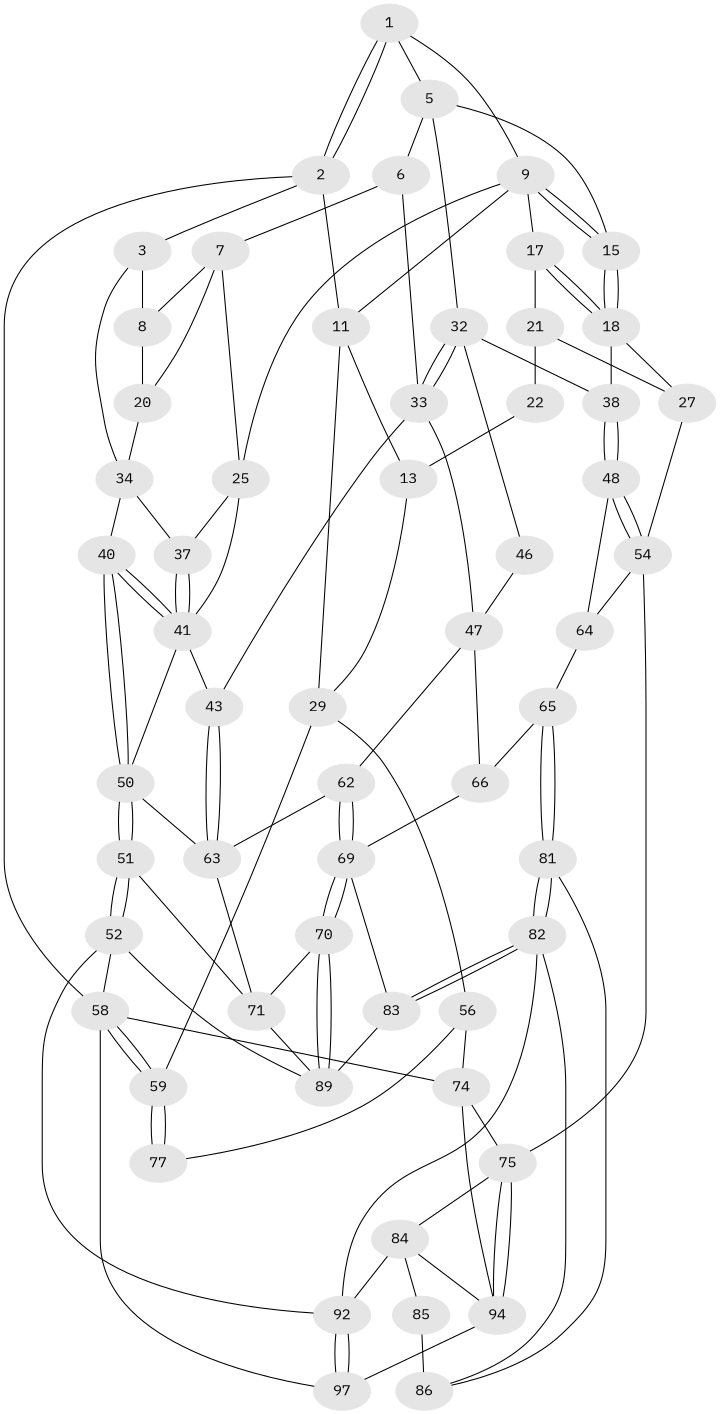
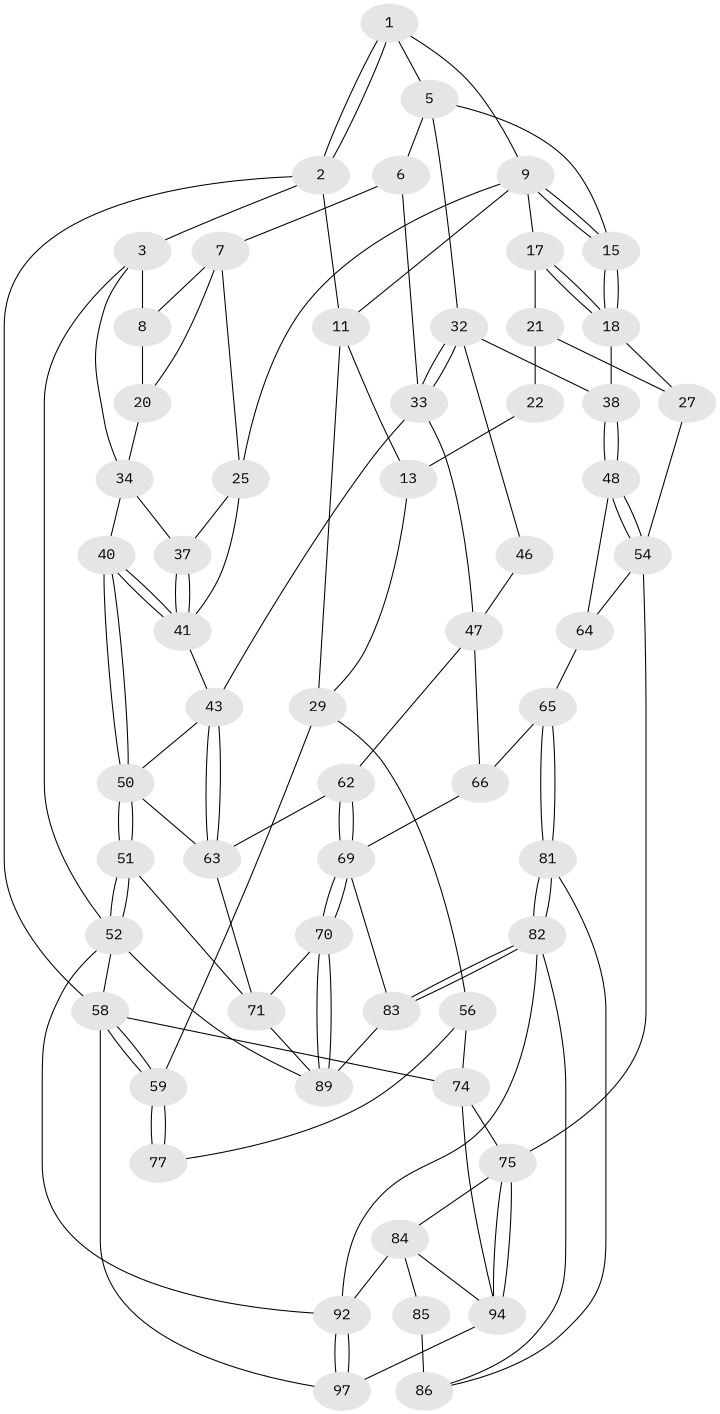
edge "3" -- "52": added
edge "41" -- "50": now "43" -- "50"
